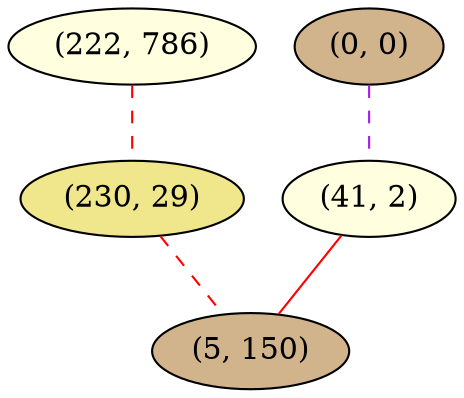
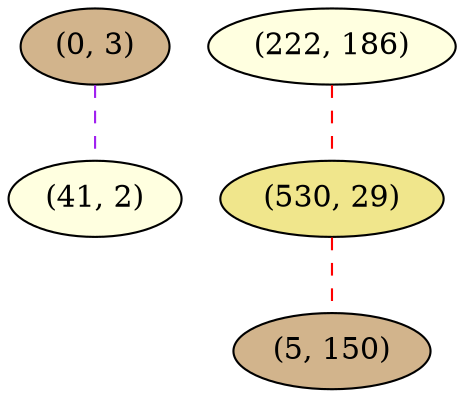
node "(222, 786)": label "(222, 786)" -> "(222, 186)"
node "(0, 0)": label "(0, 0)" -> "(0, 3)"
node "(230, 29)": label "(230, 29)" -> "(530, 29)"
edge "(41, 2)" -- "(5, 150)": removed
